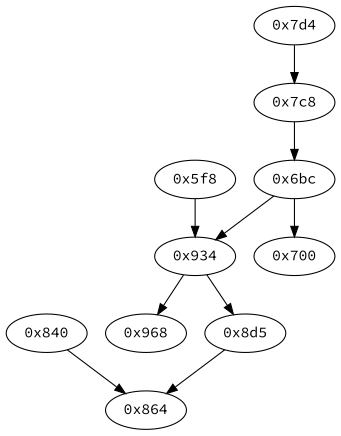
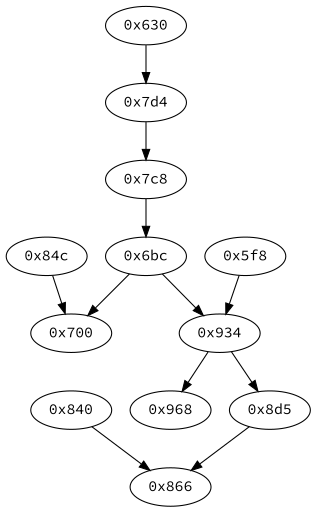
node "0x630": added
node "0x84c": added
node "0x864": label "0x864" -> "0x866"
